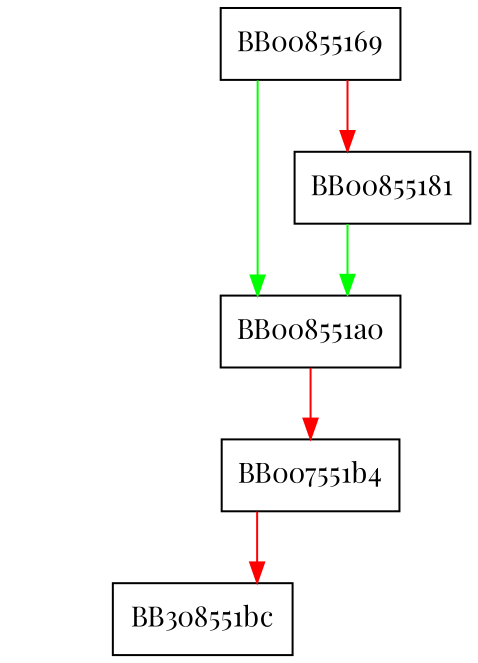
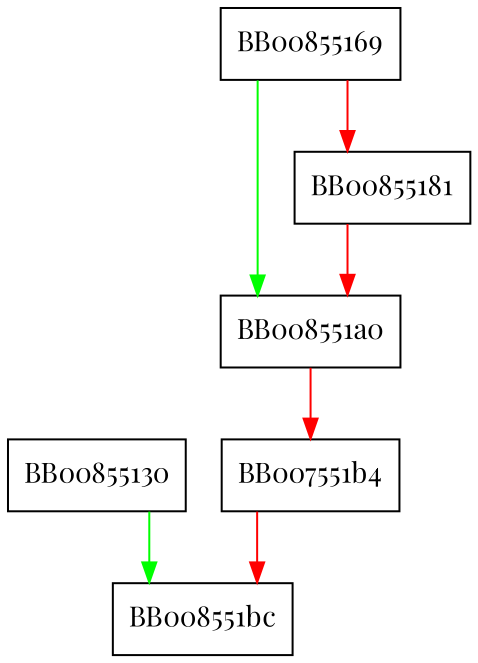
edge "BB00855181" -> "BB008551a0": color green -> red
node "BB00855130": added
node "BB308551bc": label "BB308551bc" -> "BB008551bc"
